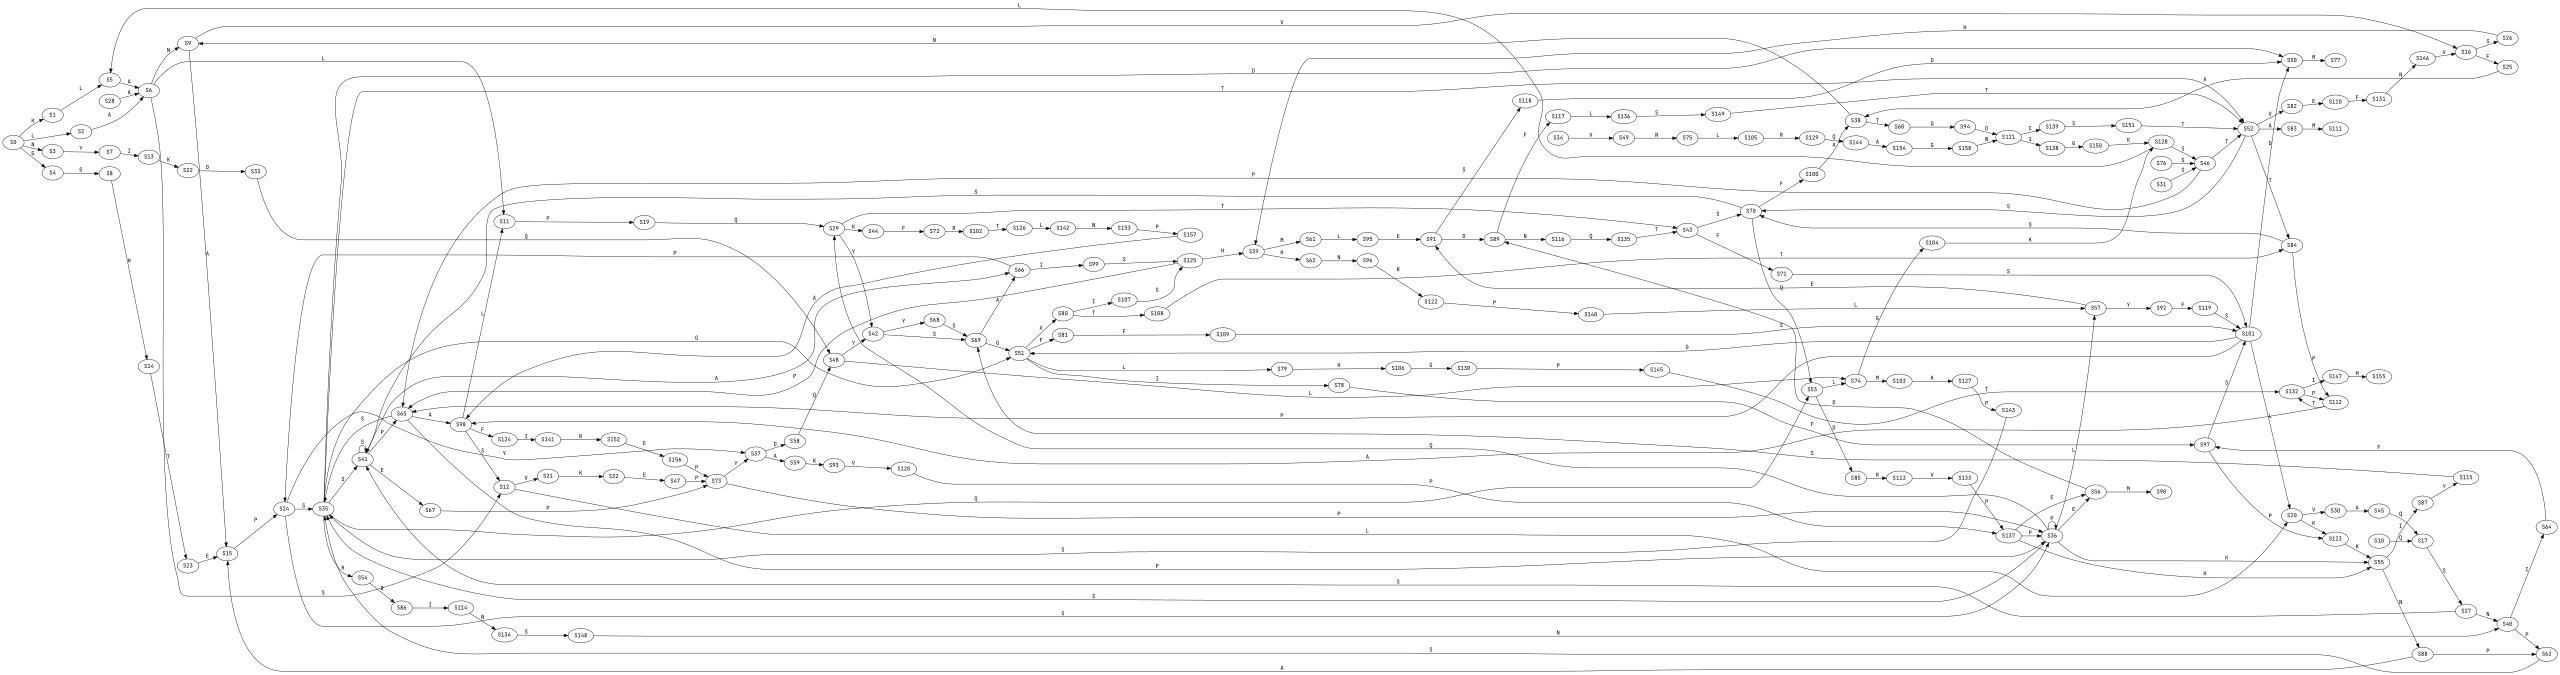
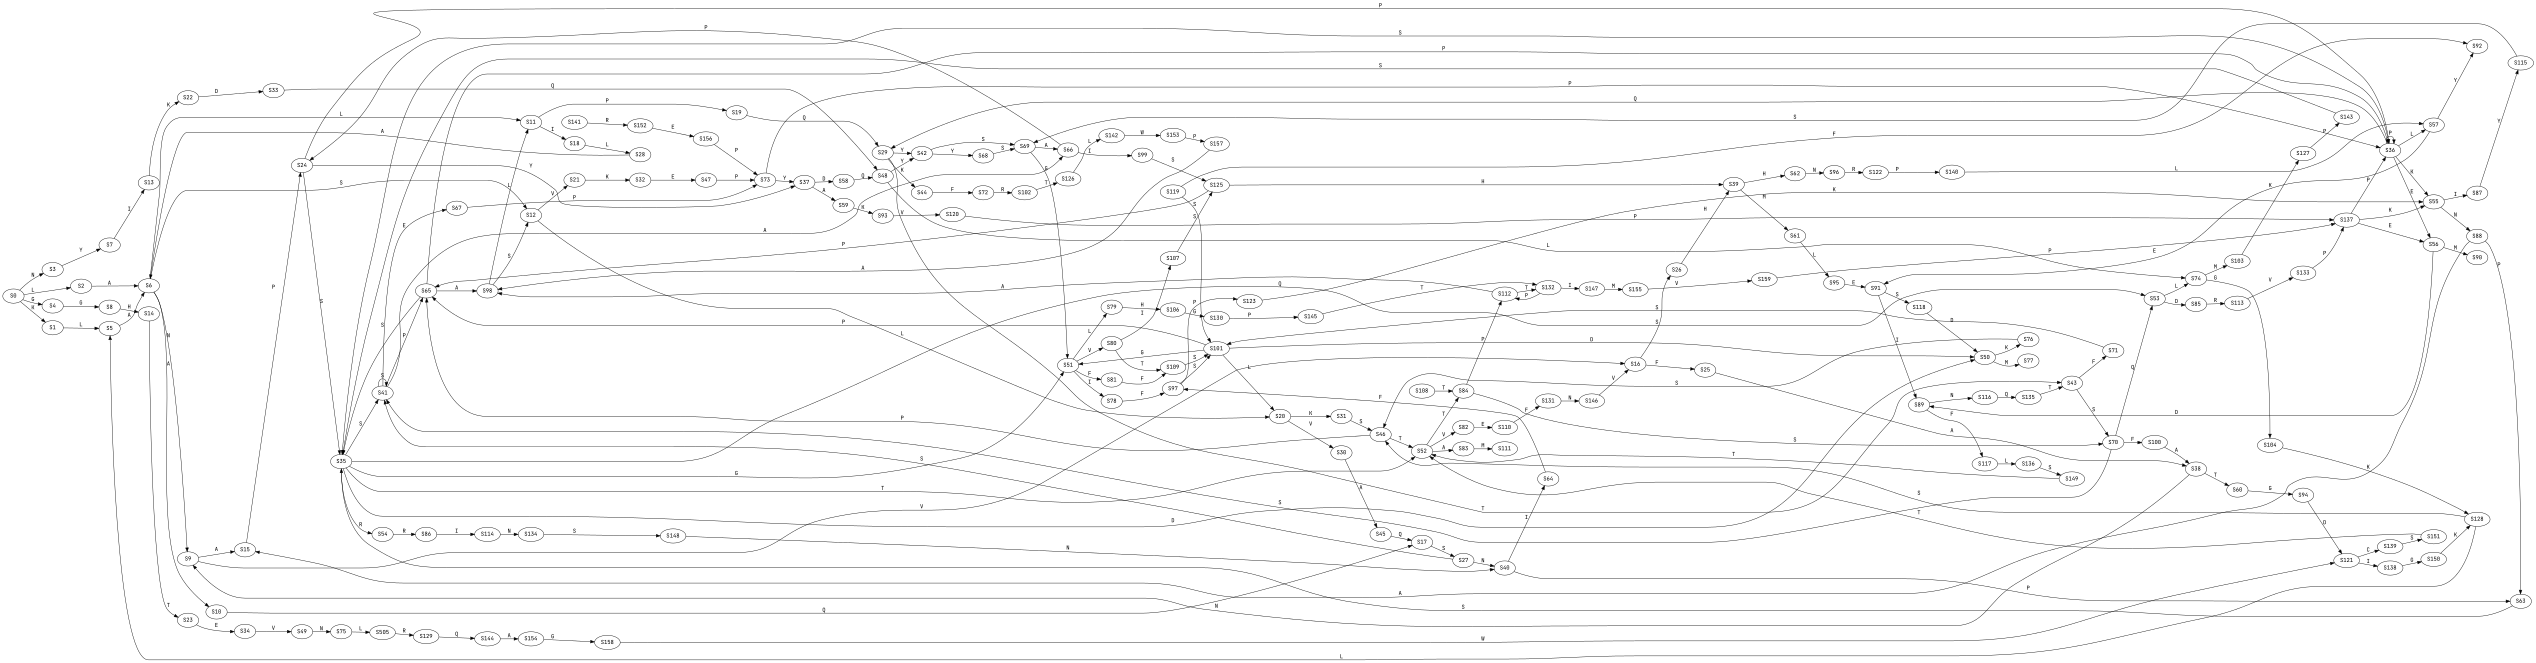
node "S105": label "S105" -> "S505"
node "S18": added
edge "S52" -> "S70": removed, label "S"
edge "S91" -> "S89": label "D" -> "I"
node "S159": added
edge "S92" -> "S119": reversed
edge "S80" -> "S108": now "S80" -> "S109"
edge "S50" -> "S76": added, label "K"
node "S124": removed
edge "S6" -> "S10": added, label "A"
edge "S20" -> "S123": now "S20" -> "S31"
edge "S23" -> "S15": now "S23" -> "S34"
edge "S24" -> "S36": label "S" -> "P"
